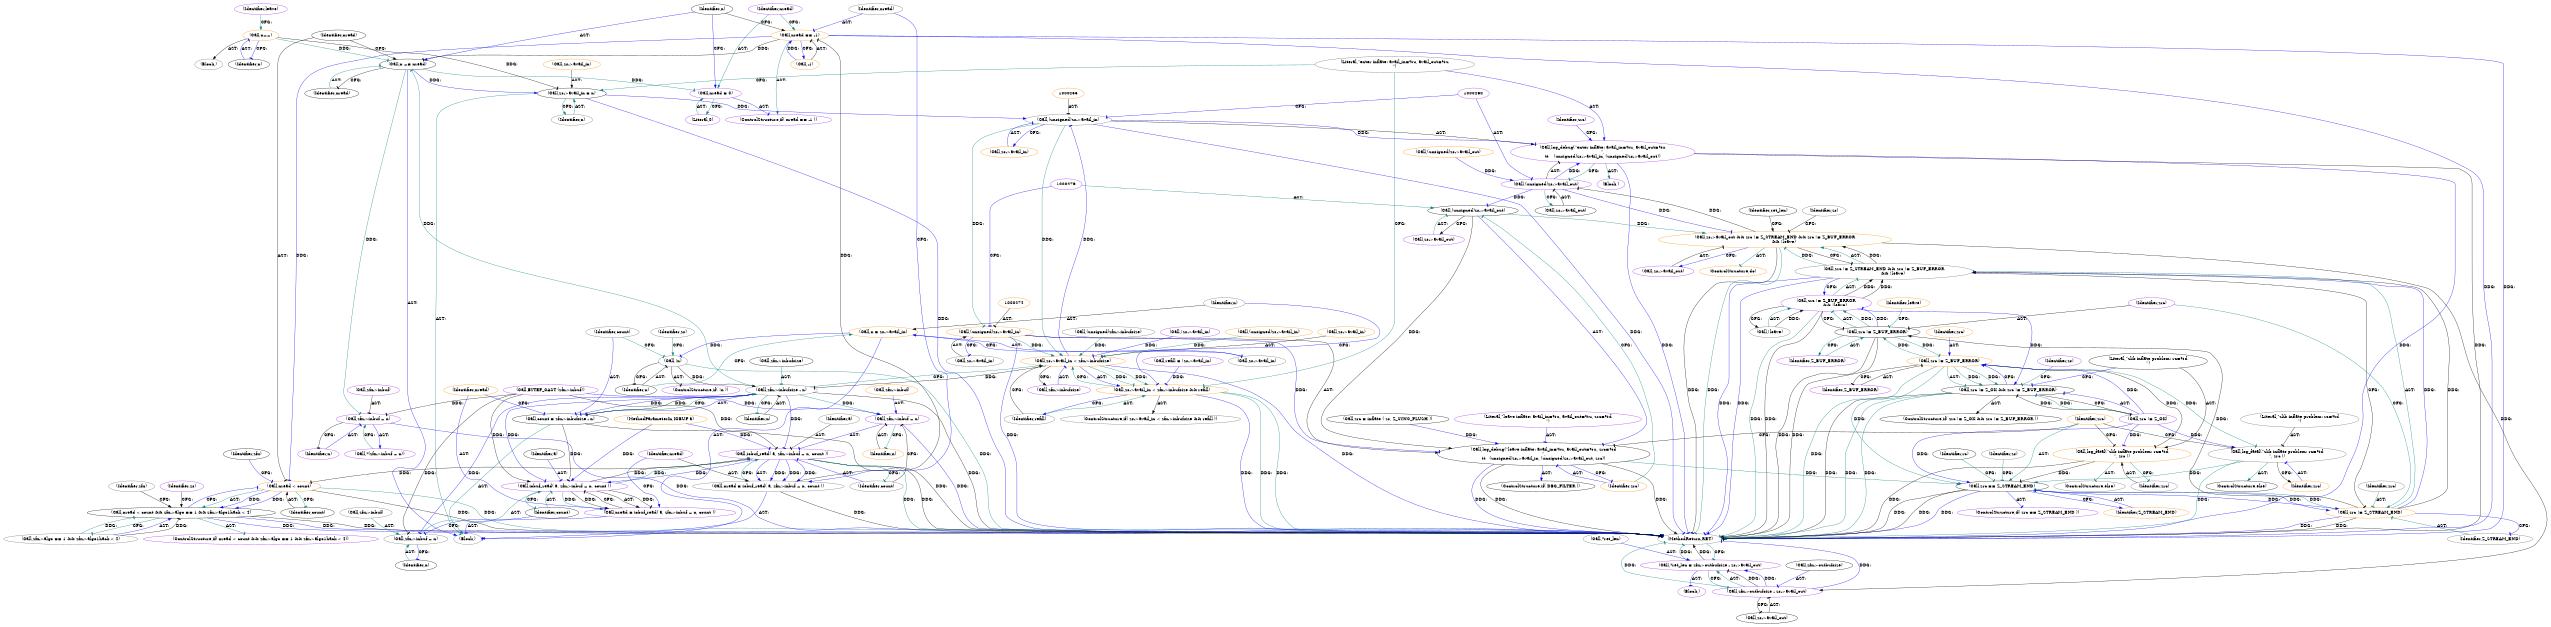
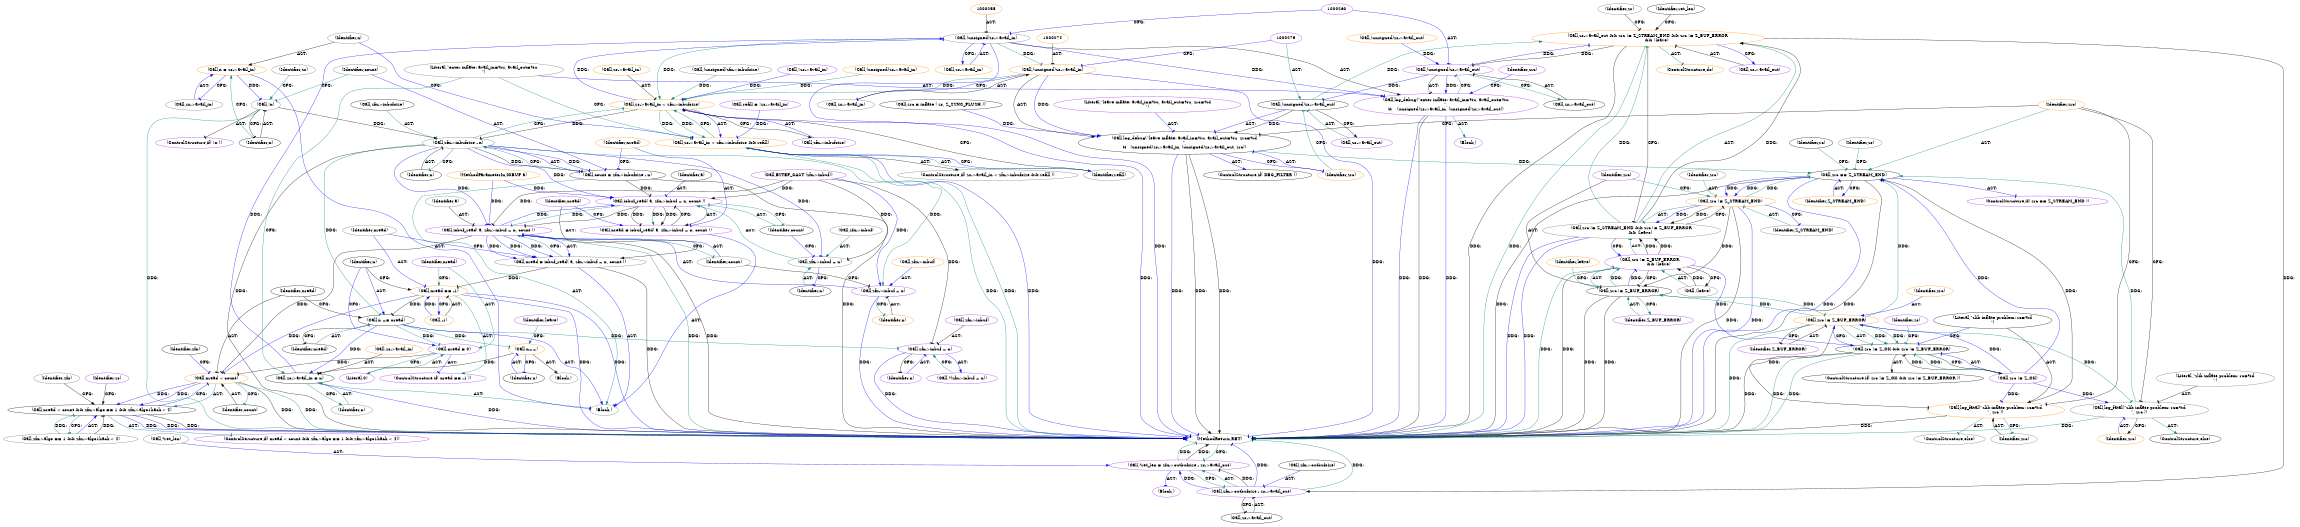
edge "(Call,n++)" -> "(Call,n += nread)": reversed
edge "(Call,nread = 0)" -> "(Call,nread < count)": added, label "DDG:"
edge "(Call,zrc != Z_OK && zrc != Z_BUF_ERROR)" -> "(Call,zrc != Z_OK)": arrowhead tee -> normal
